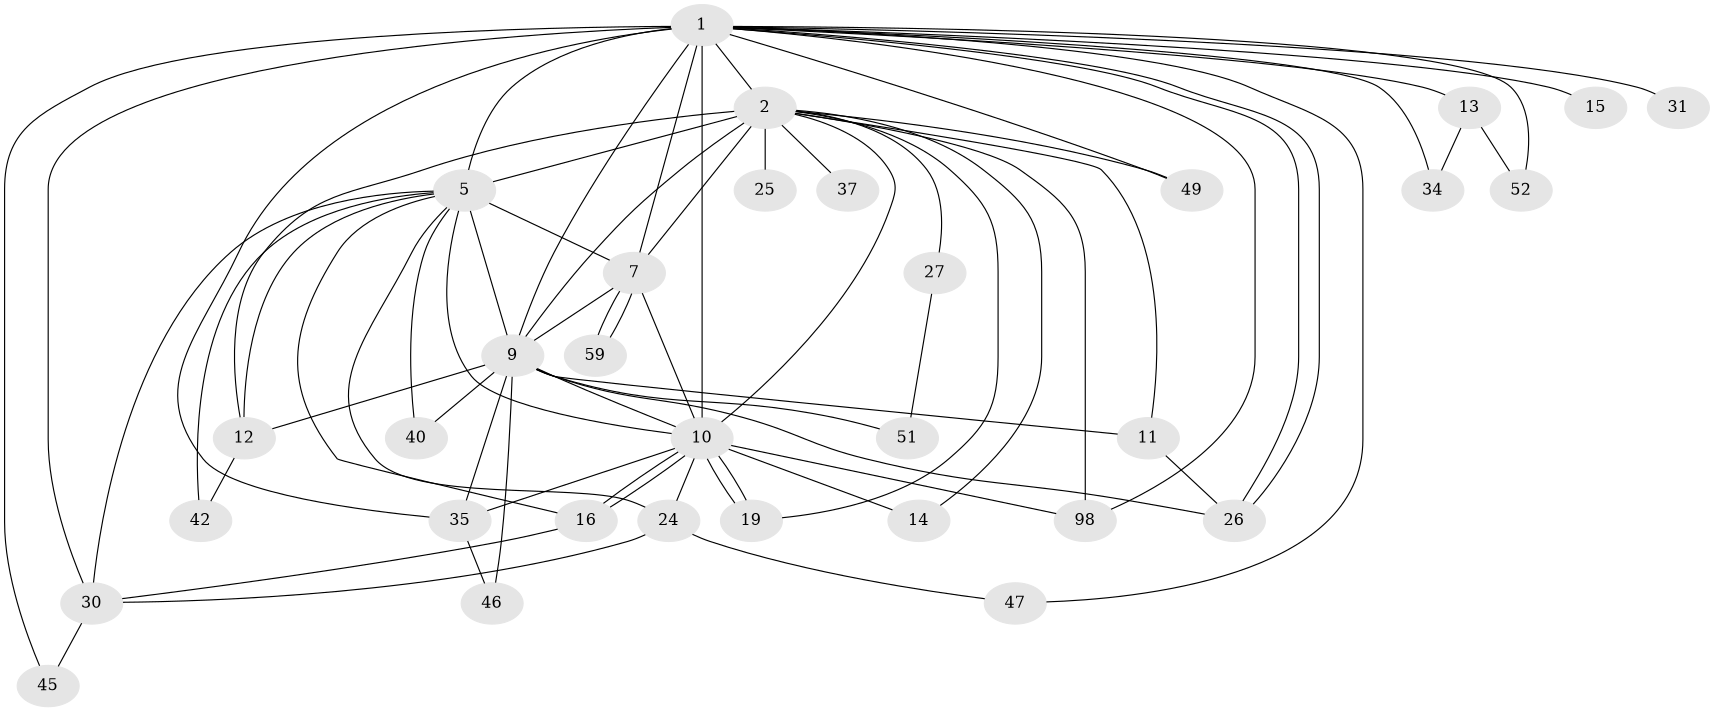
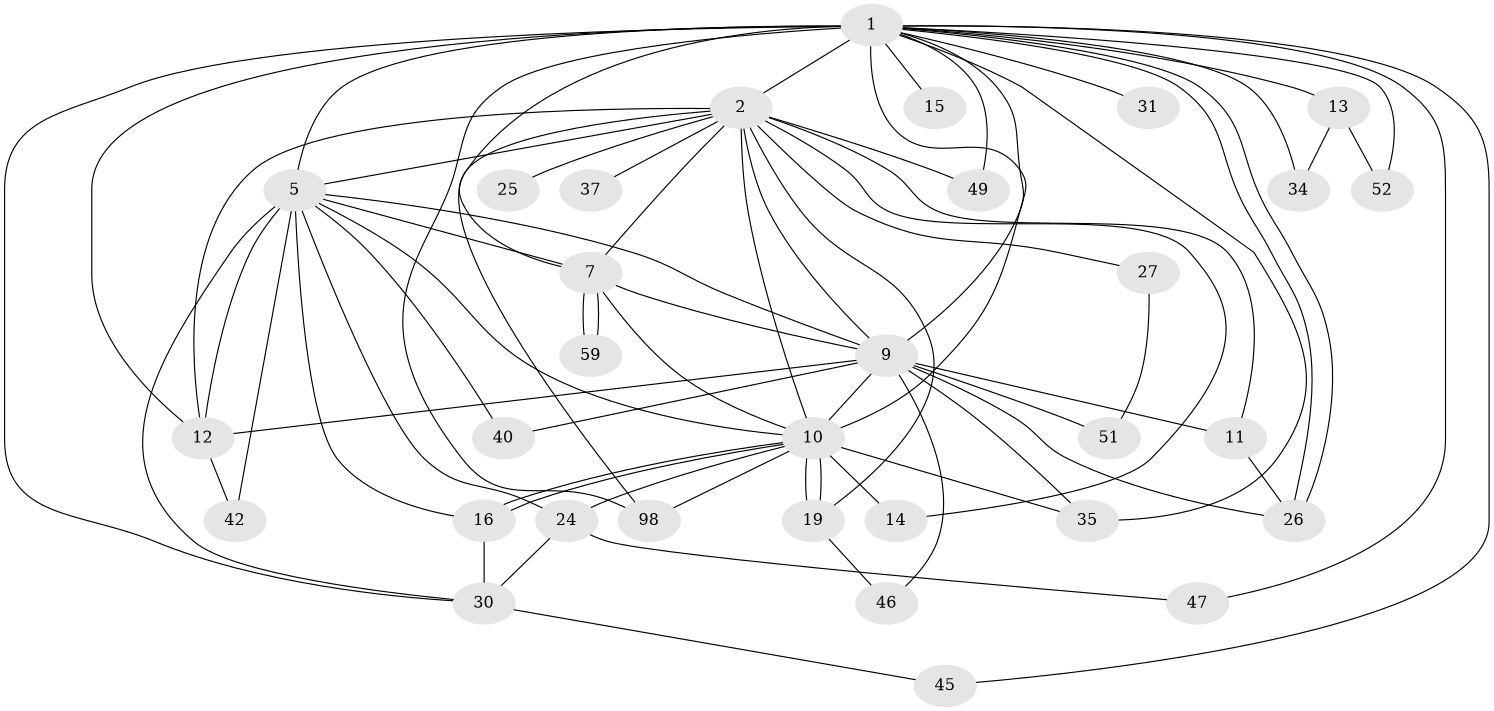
edge "1" -- "12": added
edge "35" -- "46": now "19" -- "46"
